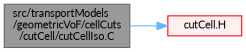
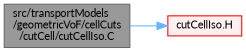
node "cutCell.H": label "cutCell.H" -> "cutCellIso.H"
